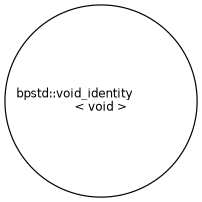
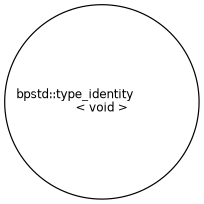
node "bpstd::void_identity < void >": label "bpstd::void_identity < void >" -> "bpstd::type_identity < void >"
